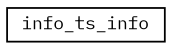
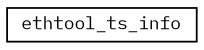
node "info_ts_info": label "info_ts_info" -> "ethtool_ts_info"
